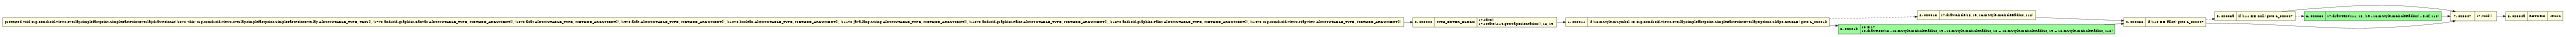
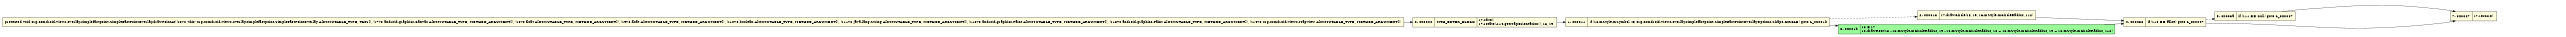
node "6: 0x003c": removed
node "7: 0x0047": text "r7.void()" -> "r7.restore()"
node "8: 0x004a": removed
